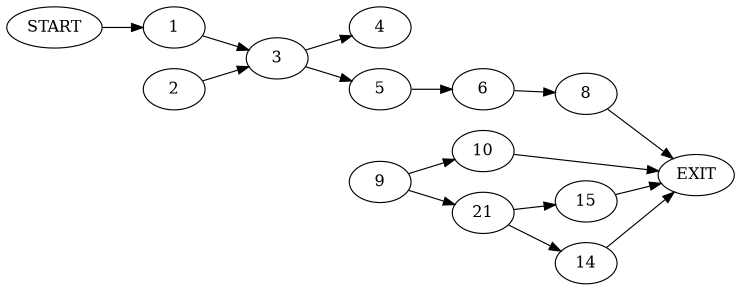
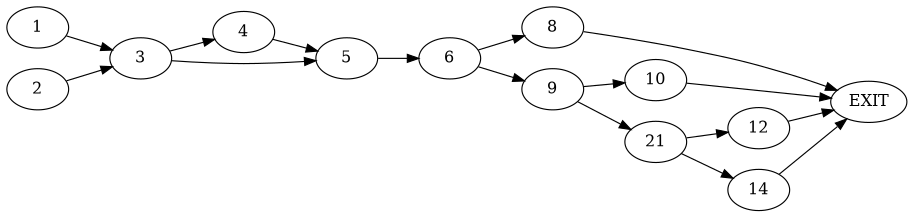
node "START": removed
edge "4" -> "5": added
edge "6" -> "9": added
node "15": label "15" -> "12"
